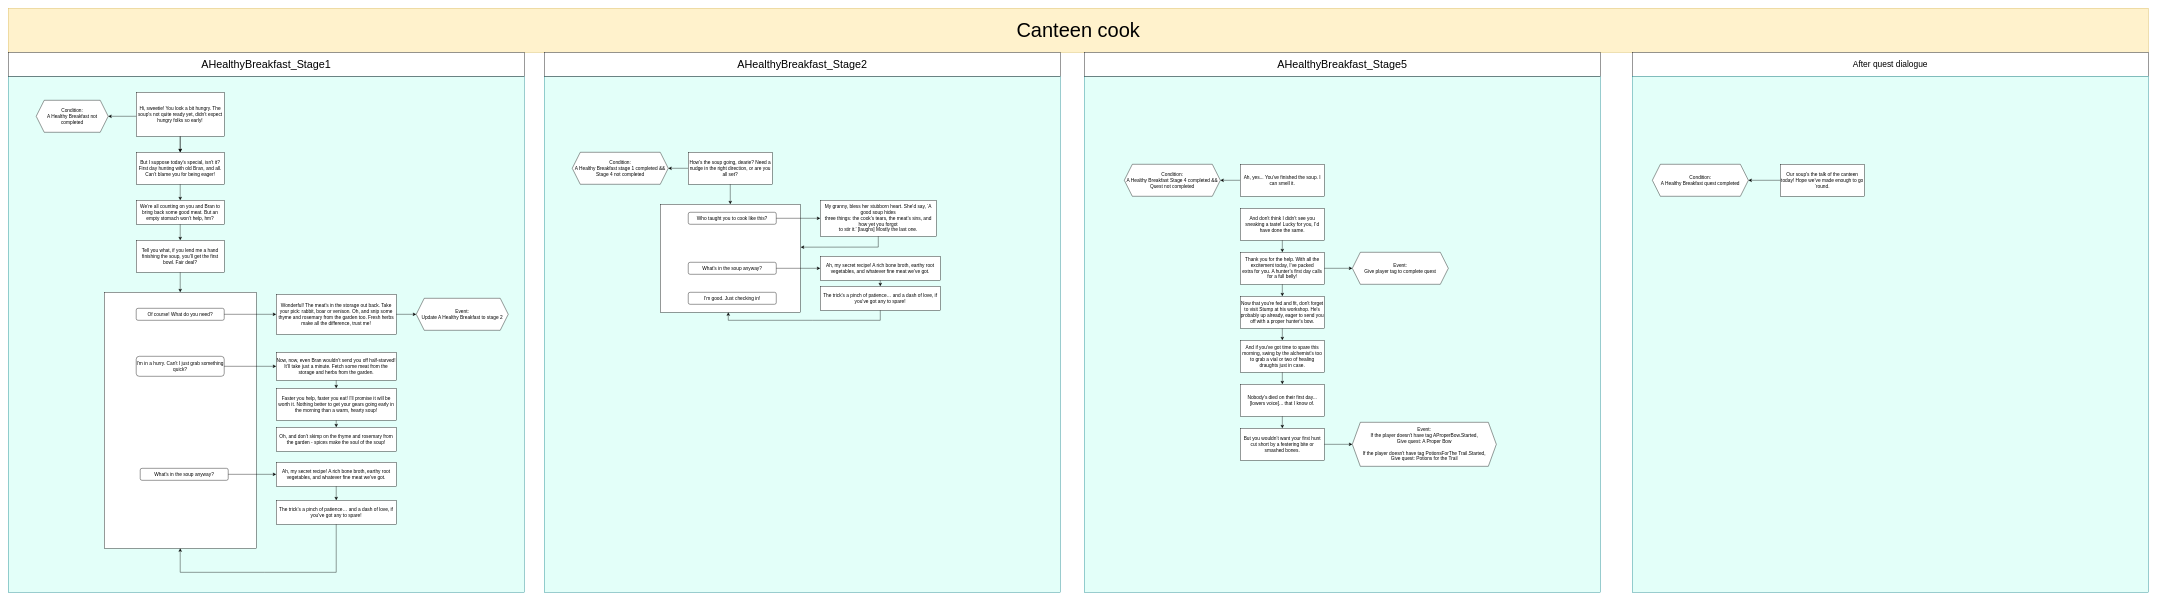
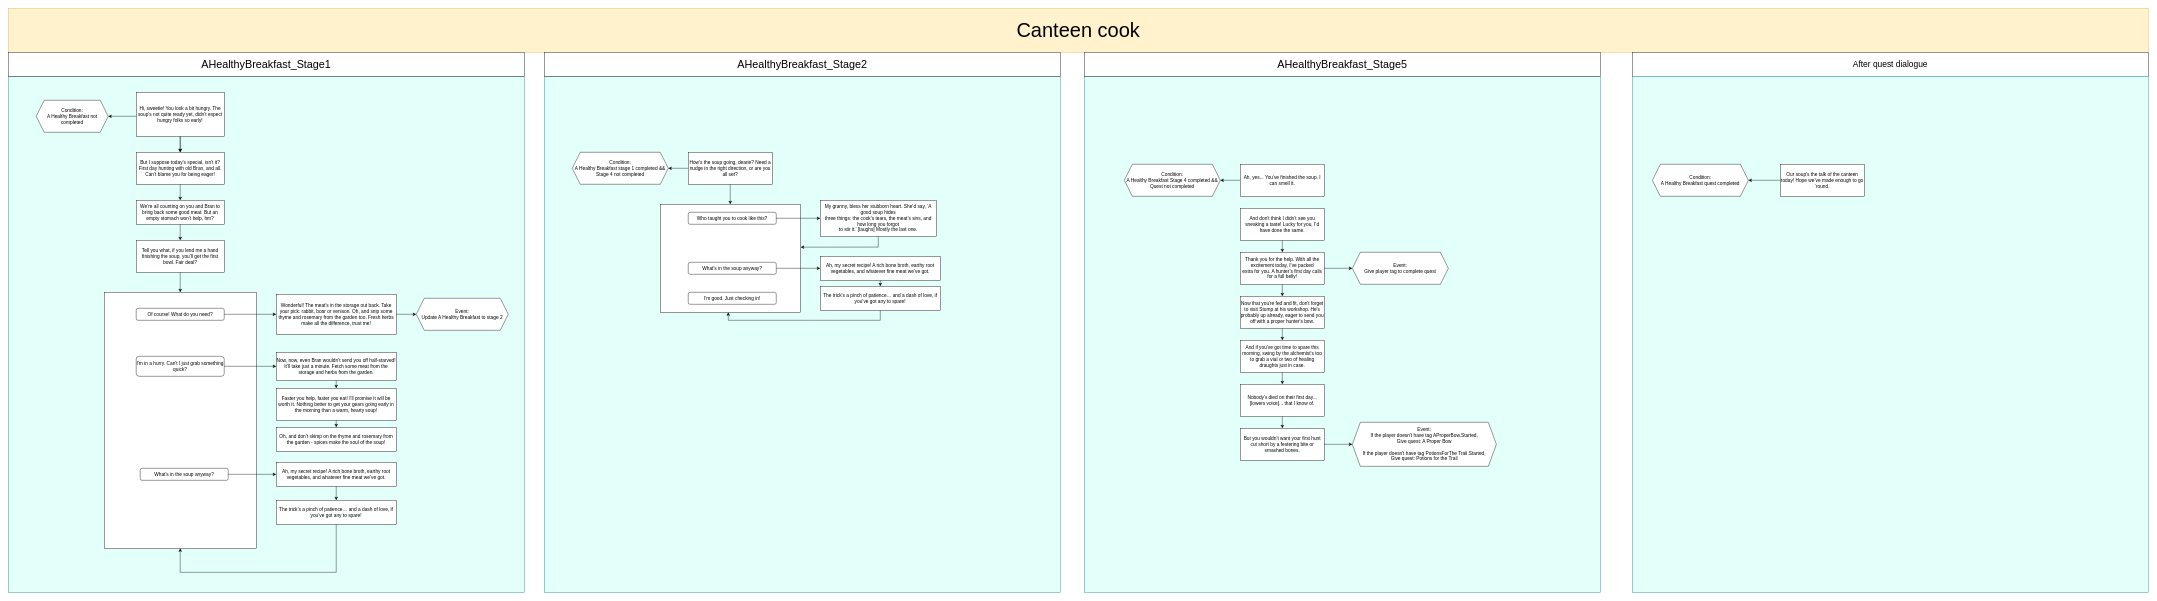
node "My granny, bless her stubborn heart. She’d say, ‘A good soup hides three things: the cook’s tears, the meat’s sins, and how yet you forgot to stir it.’ [laughs] Mostly the last one.": label "My granny, bless her stubborn heart. She’d say, ‘A good soup hides three things: the cook’s tears, the meat’s sins, and how yet you forgot to stir it.’ [laughs] Mostly the last one." -> "My granny, bless her stubborn heart. She’d say, ‘A good soup hides three things: the cook’s tears, the meat’s sins, and how long you forgot to stir it.’ [laughs] Mostly the last one."
